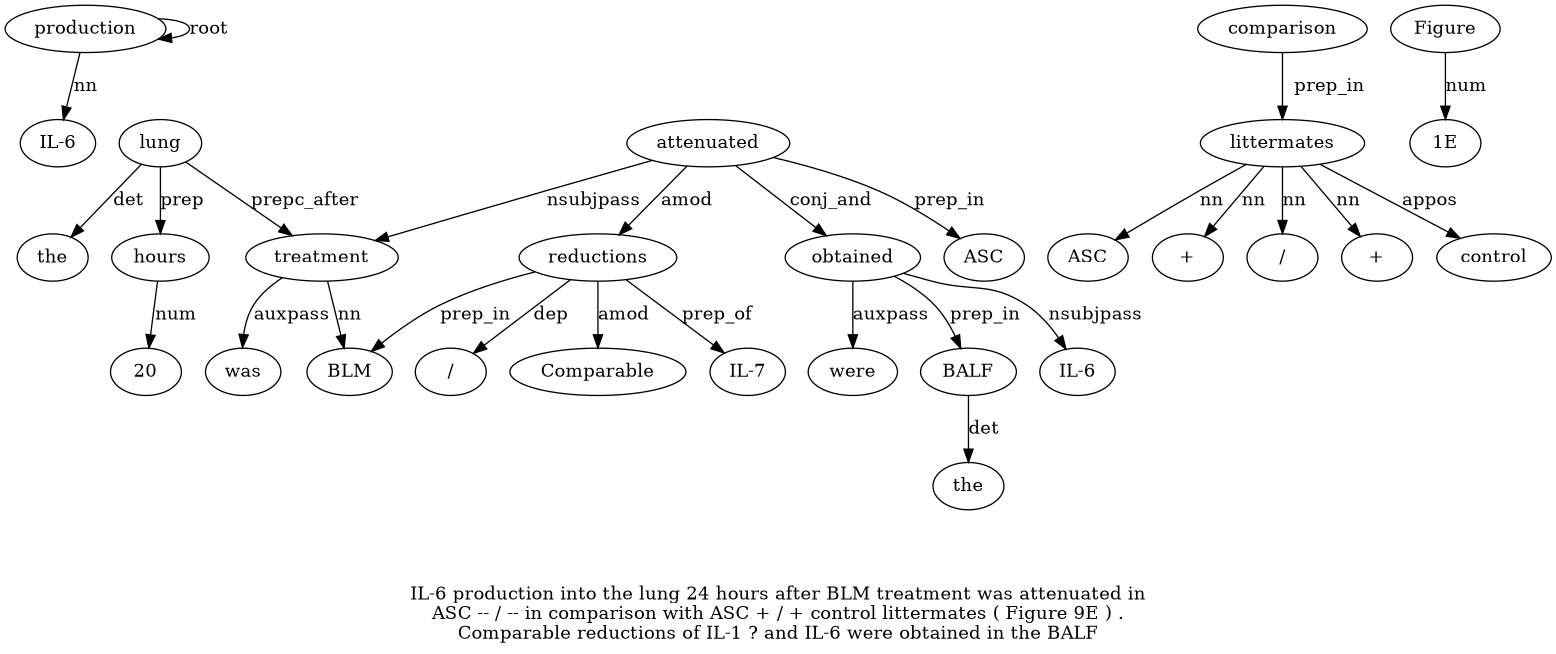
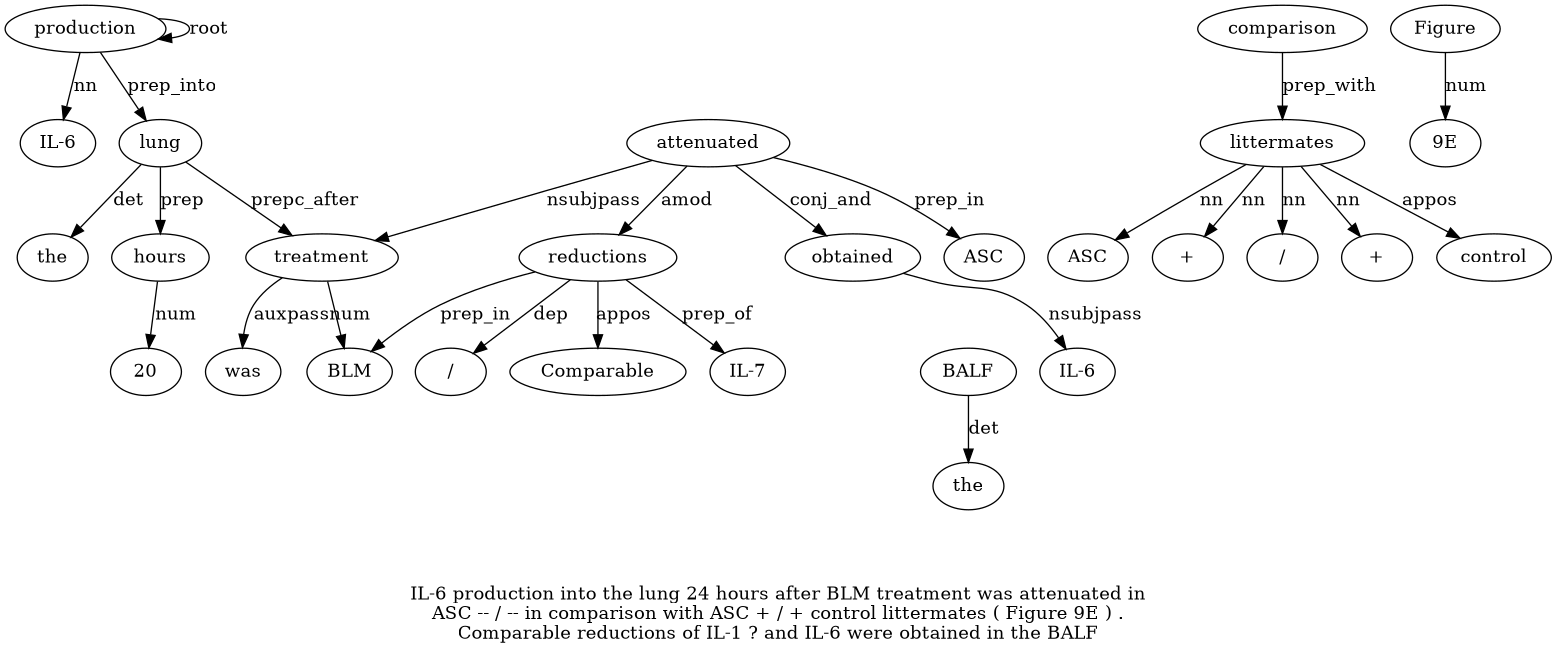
edge "production" -> "lung": added, label "prep_into"
edge "comparison" -> "littermates": label "prep_in" -> "prep_with"
node "1E": label "1E" -> "9E"
edge "obtained" -> "BALF": removed, label "prep_in"
edge "treatment" -> "BLM": label "nn" -> "num"
edge "reductions" -> "Comparable": label "amod" -> "appos"
node "were": removed
